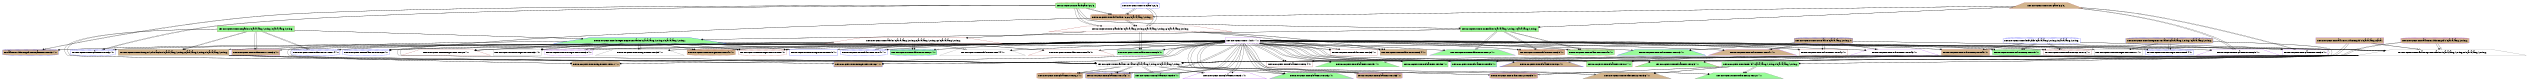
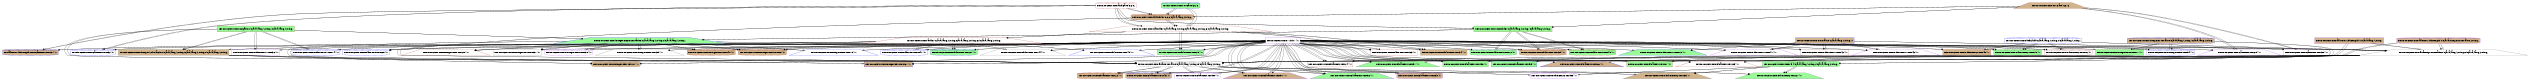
node "net.mooctest.ALU.andGate(CC)C": fillcolor palegreen -> white
node "net.mooctest.ALU.orGate(CC)C": fillcolor white -> palegreen
node "net.mooctest.ALU.normalize(Ljava/lang/String;)I": shape cylinder -> box
node "net.mooctest.ALU.allZeroWithLength(I)Ljava/lang/Ljava;": label "net.mooctest.ALU.allZeroWithLength(I)Ljava/lang/Ljava;" -> "net.mooctest.ALU.allZeroWithLength(I)Ljava/lang/String;"
node "net.mooctest.ALU.allOneWithLength(I)Ljava/lang/String;": label "net.mooctest.ALU.allOneWithLength(I)Ljava/lang/String;" -> "net.mooctest.ALU.allOneWithLength(I)Ljava/integerTrueValue/String;"
node "net.mooctest.ALUOtherTest1.test36()V": fillcolor tan -> white
node "net.mooctest.ALUIntegerTest.test08()V": fillcolor white -> tan
node "net.mooctest.ALUIntegerTest.test19()V": shape box -> trapezium
node "net.mooctest.ALUAdderTest.test45()V": color brown -> blue
node "net.mooctest.ALUAdderTest.test12()V": shape trapezium -> cylinder
node "net.mooctest.ALUOtherTest1.test41()V": fillcolor tan -> white
node "net.mooctest.ALUIntegerTest.test17()V": fillcolor white -> palegreen
node "net.mooctest.ALUFloatTest.test23()V": fillcolor palegreen -> white
node "net.mooctest.ALUFloatTest.test50()V": fillcolor palegreen -> white
node "net.mooctest.ALUFloatTest.test51()V": fillcolor white -> tan
node "net.mooctest.ALUOtherTest2.test55()V": fillcolor tan -> white
